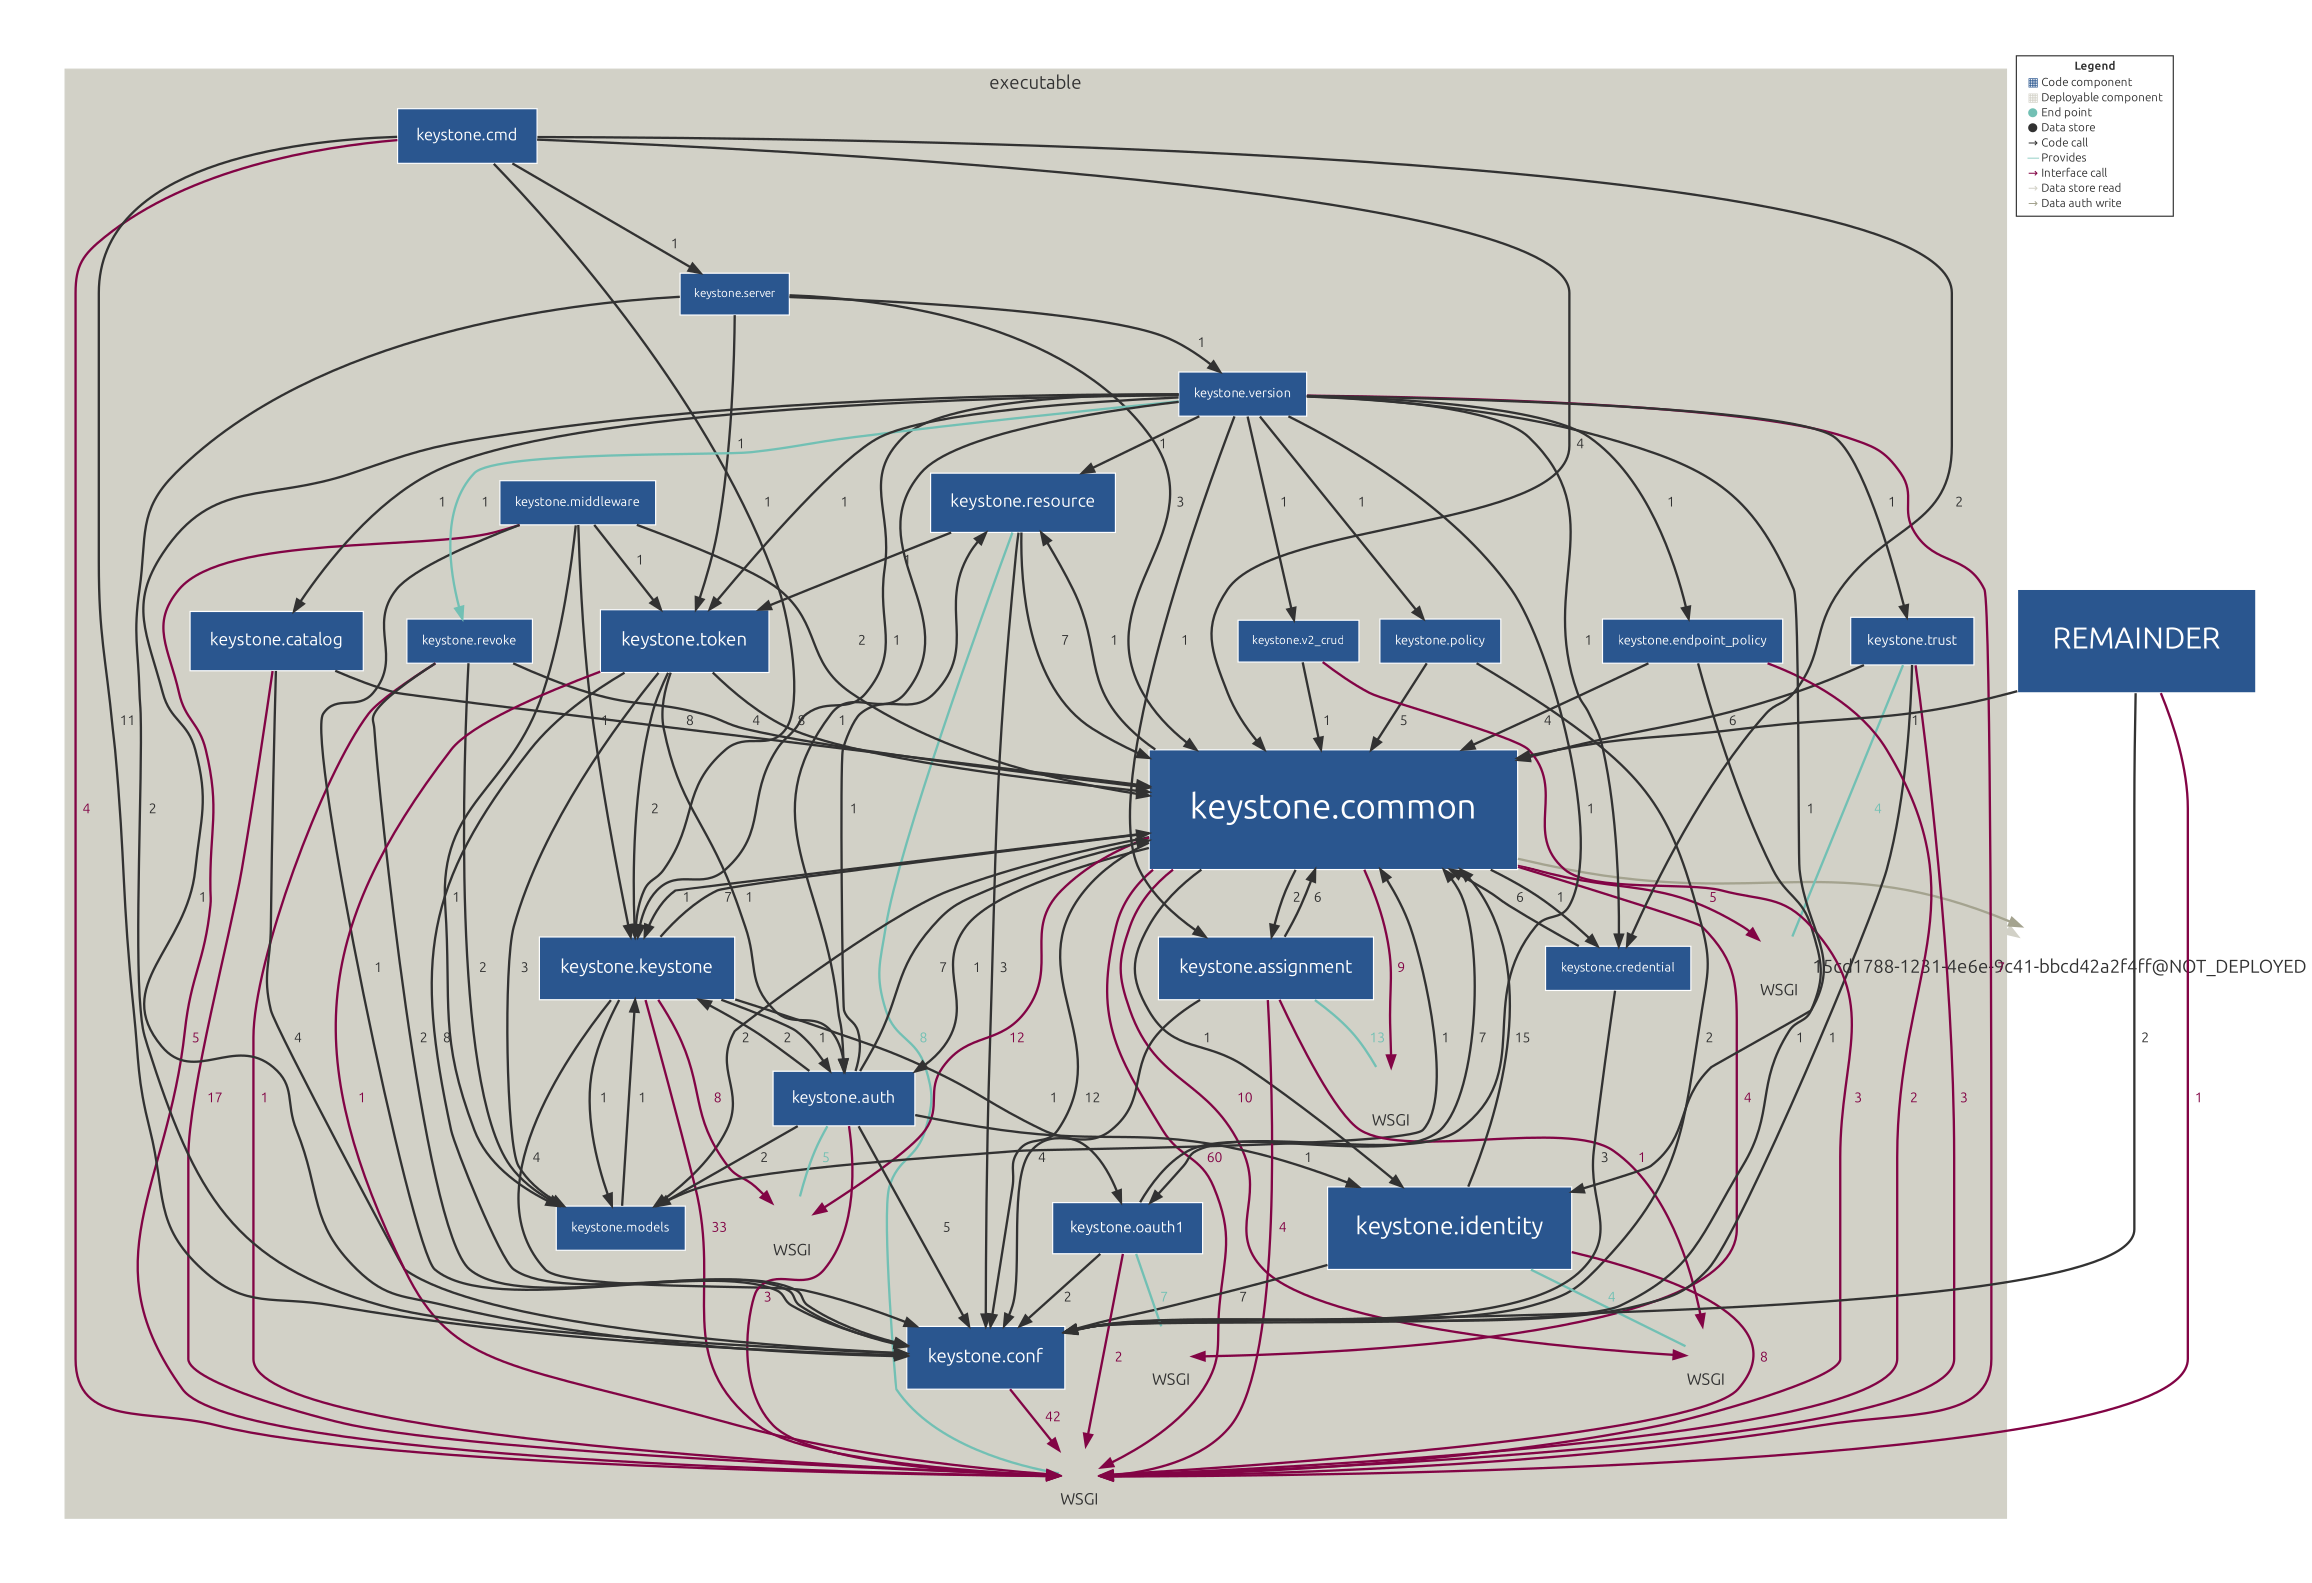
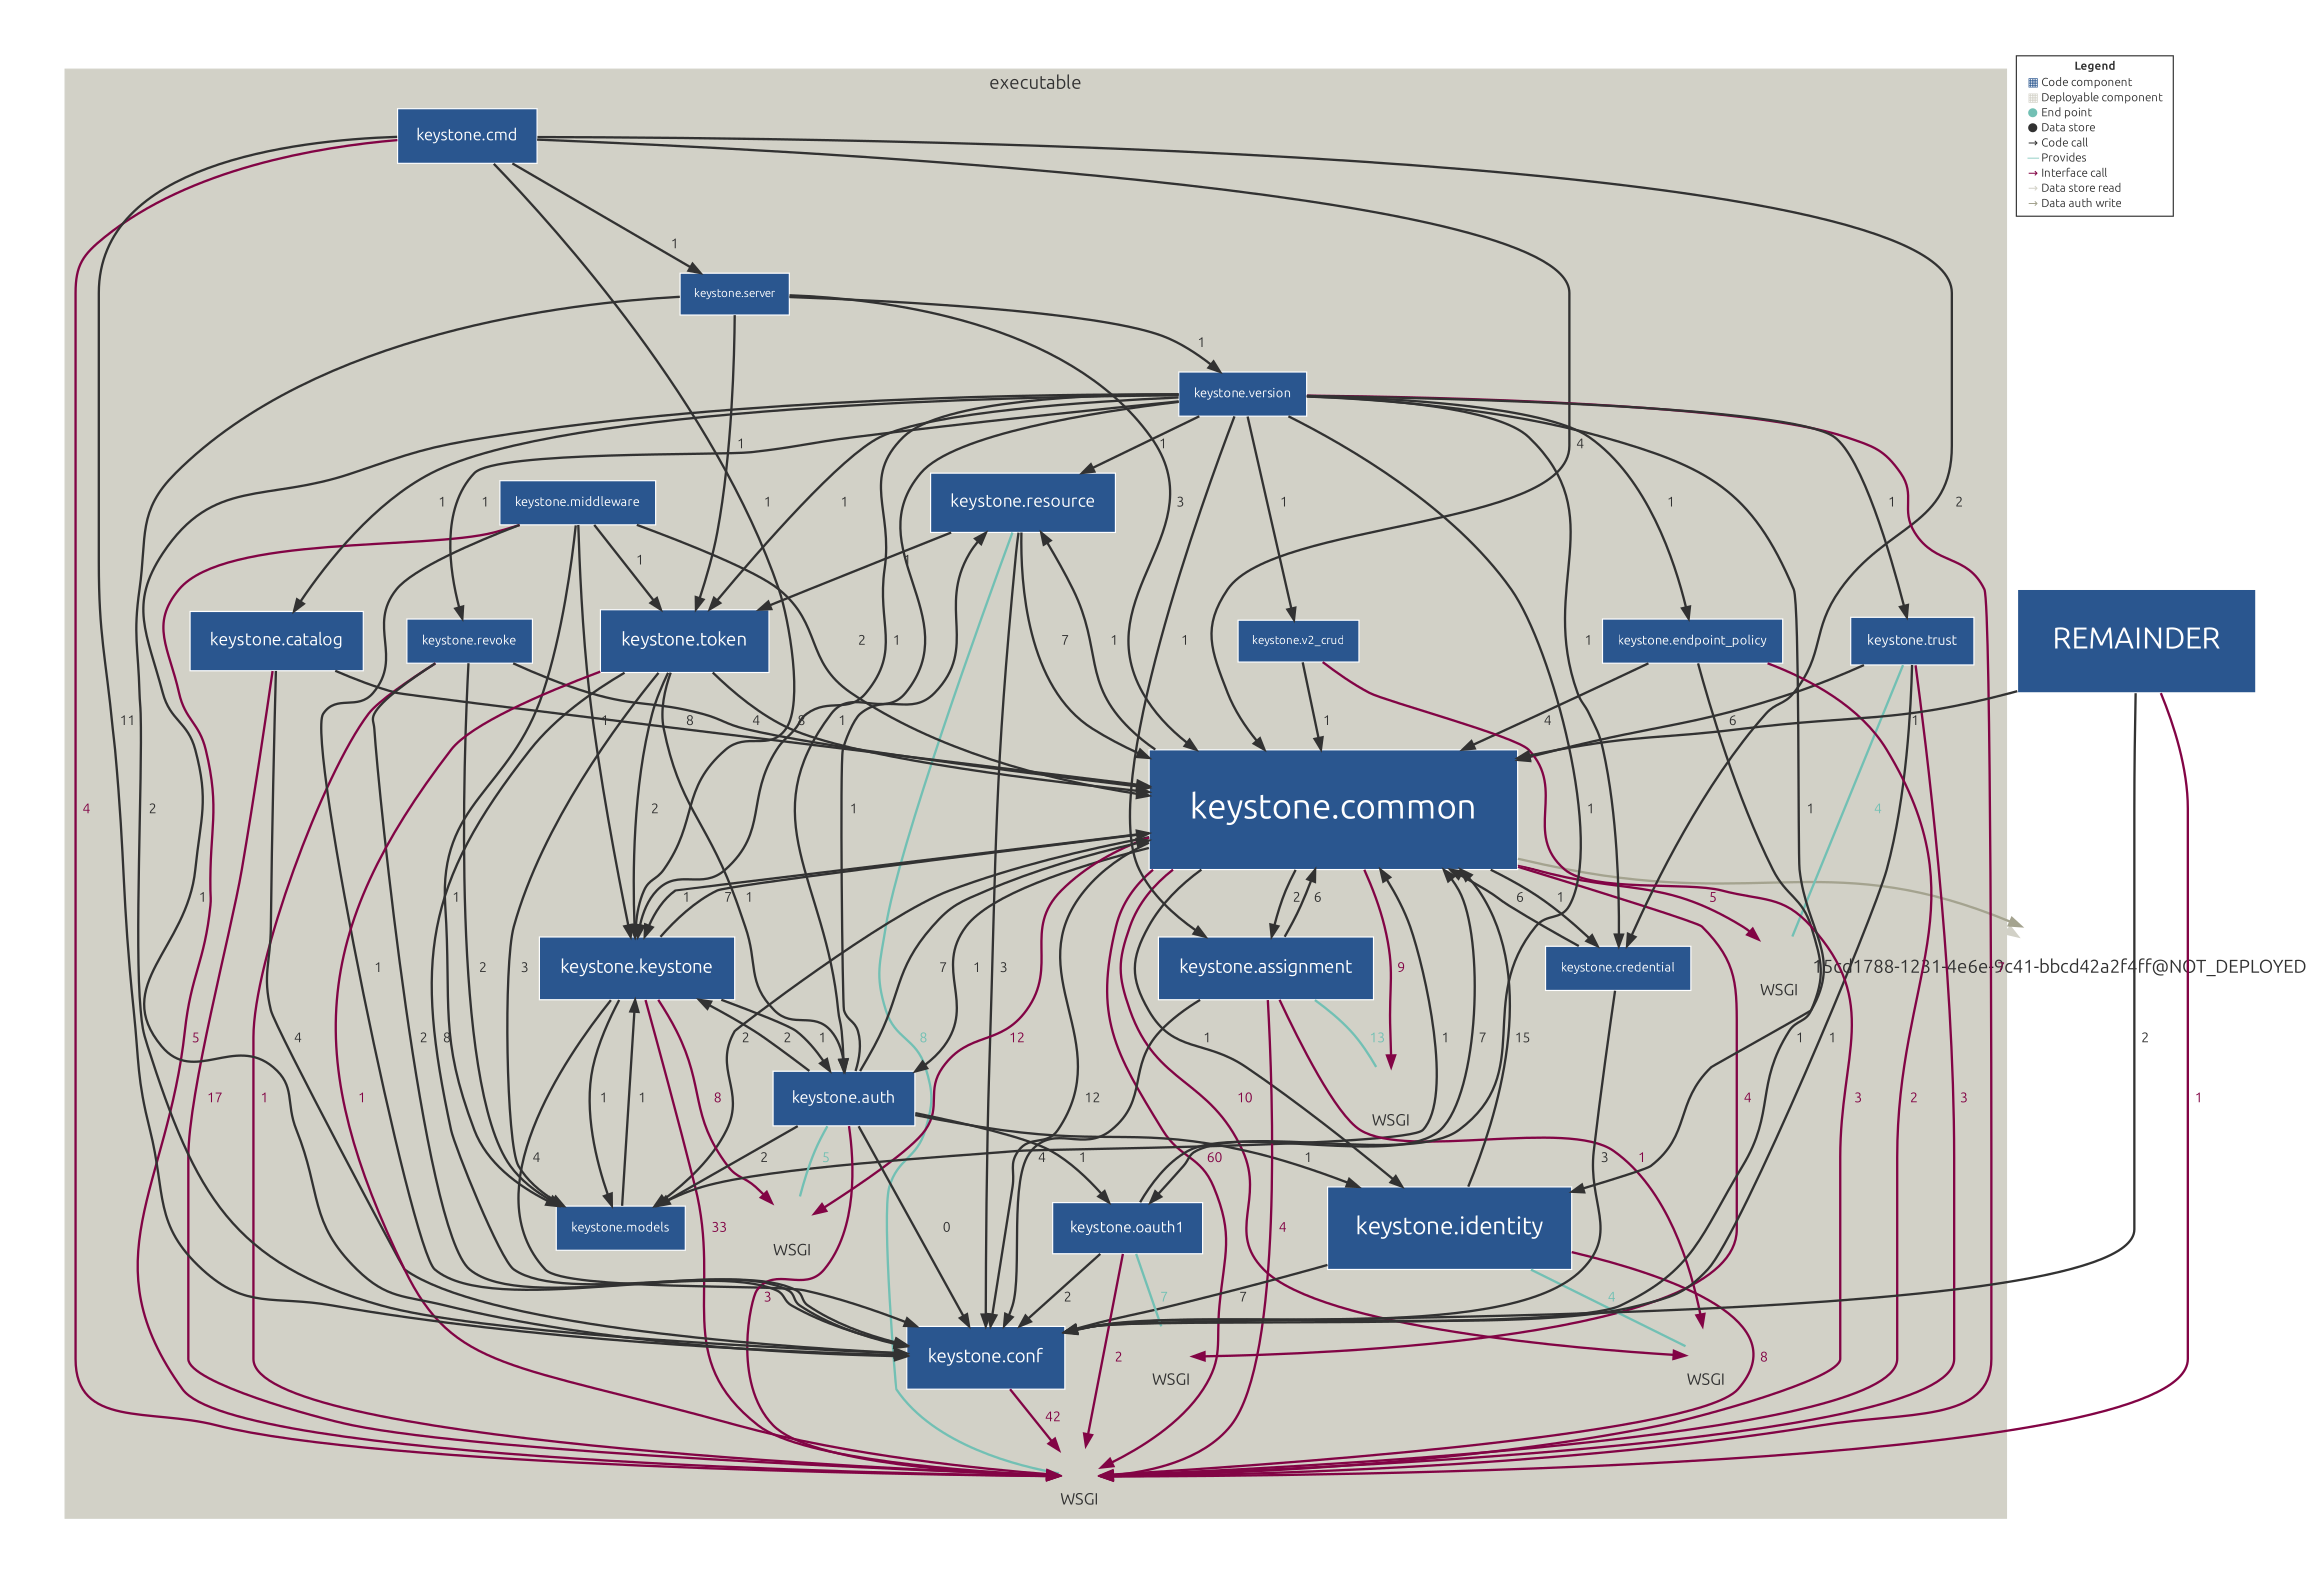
edge "keystone.version" -> "keystone.revoke": color #72c0b4 -> #323232
node "keystone.policy": removed
edge "keystone.keystone" -> "keystone.oauth1": now "keystone.auth" -> "keystone.oauth1"
edge "keystone.auth" -> "keystone.conf": label "  5" -> "  0"
